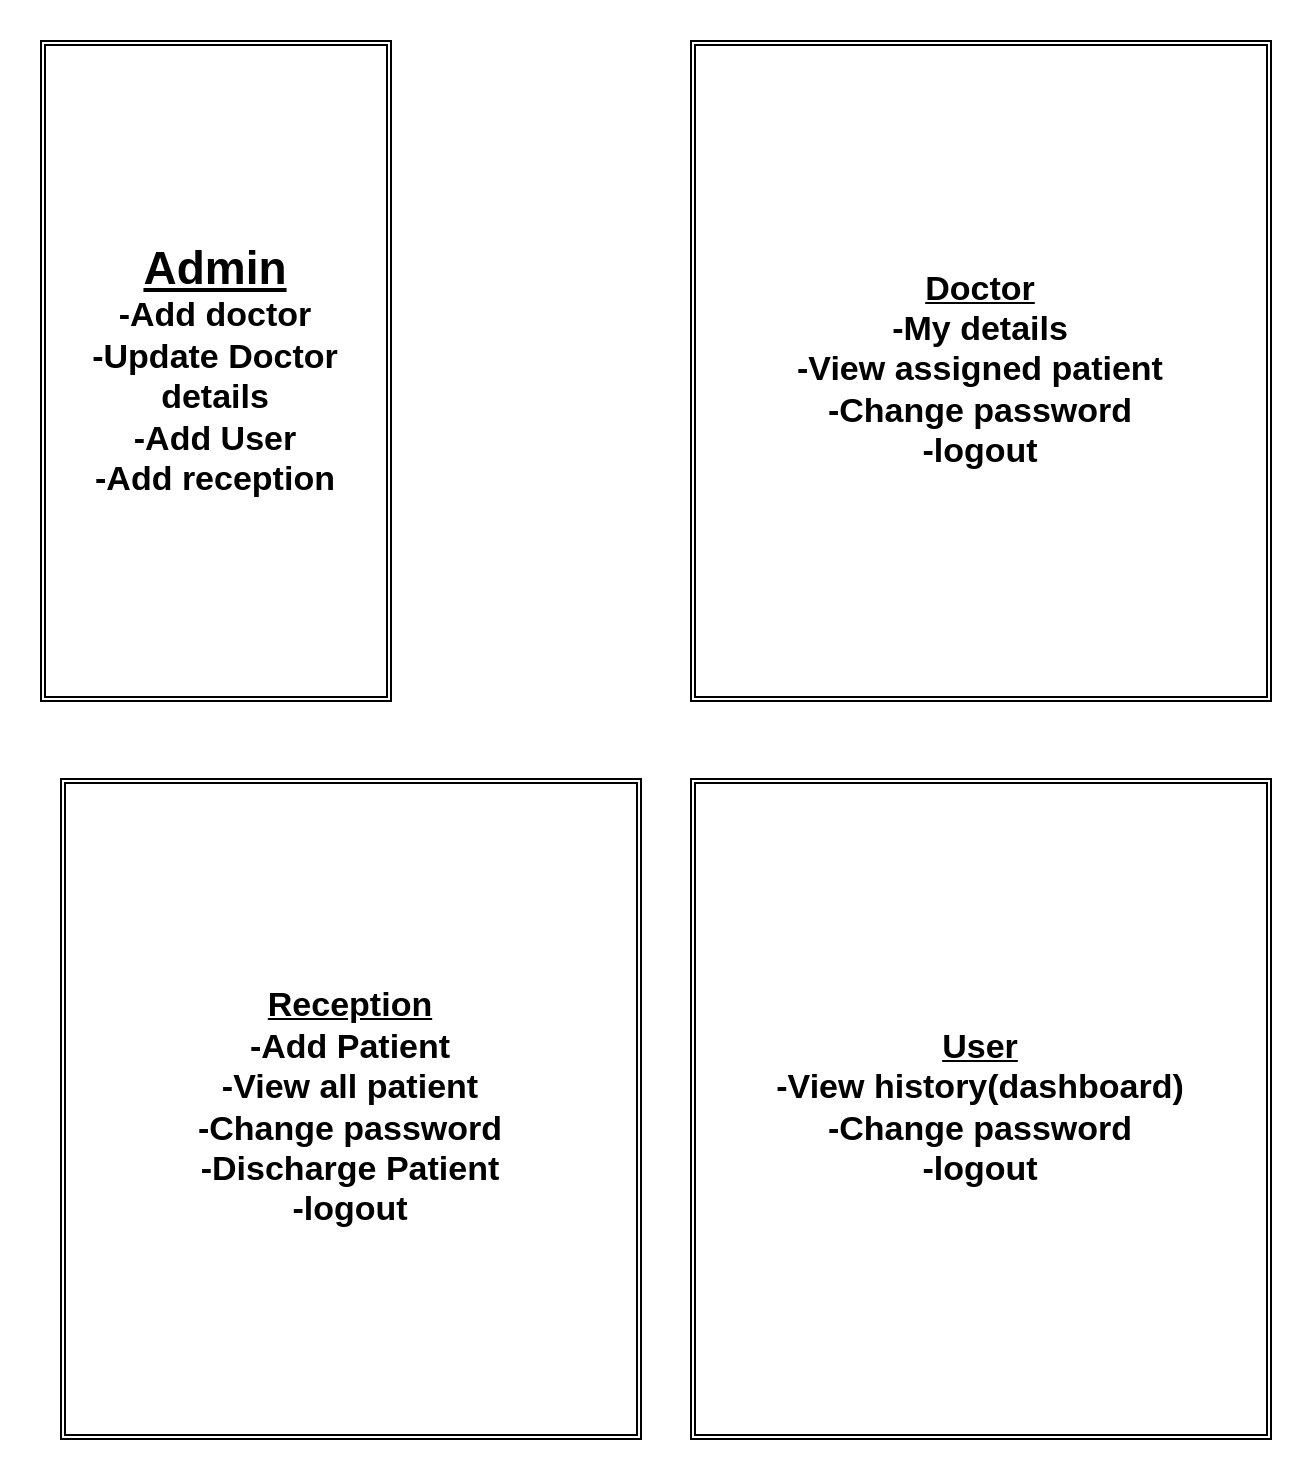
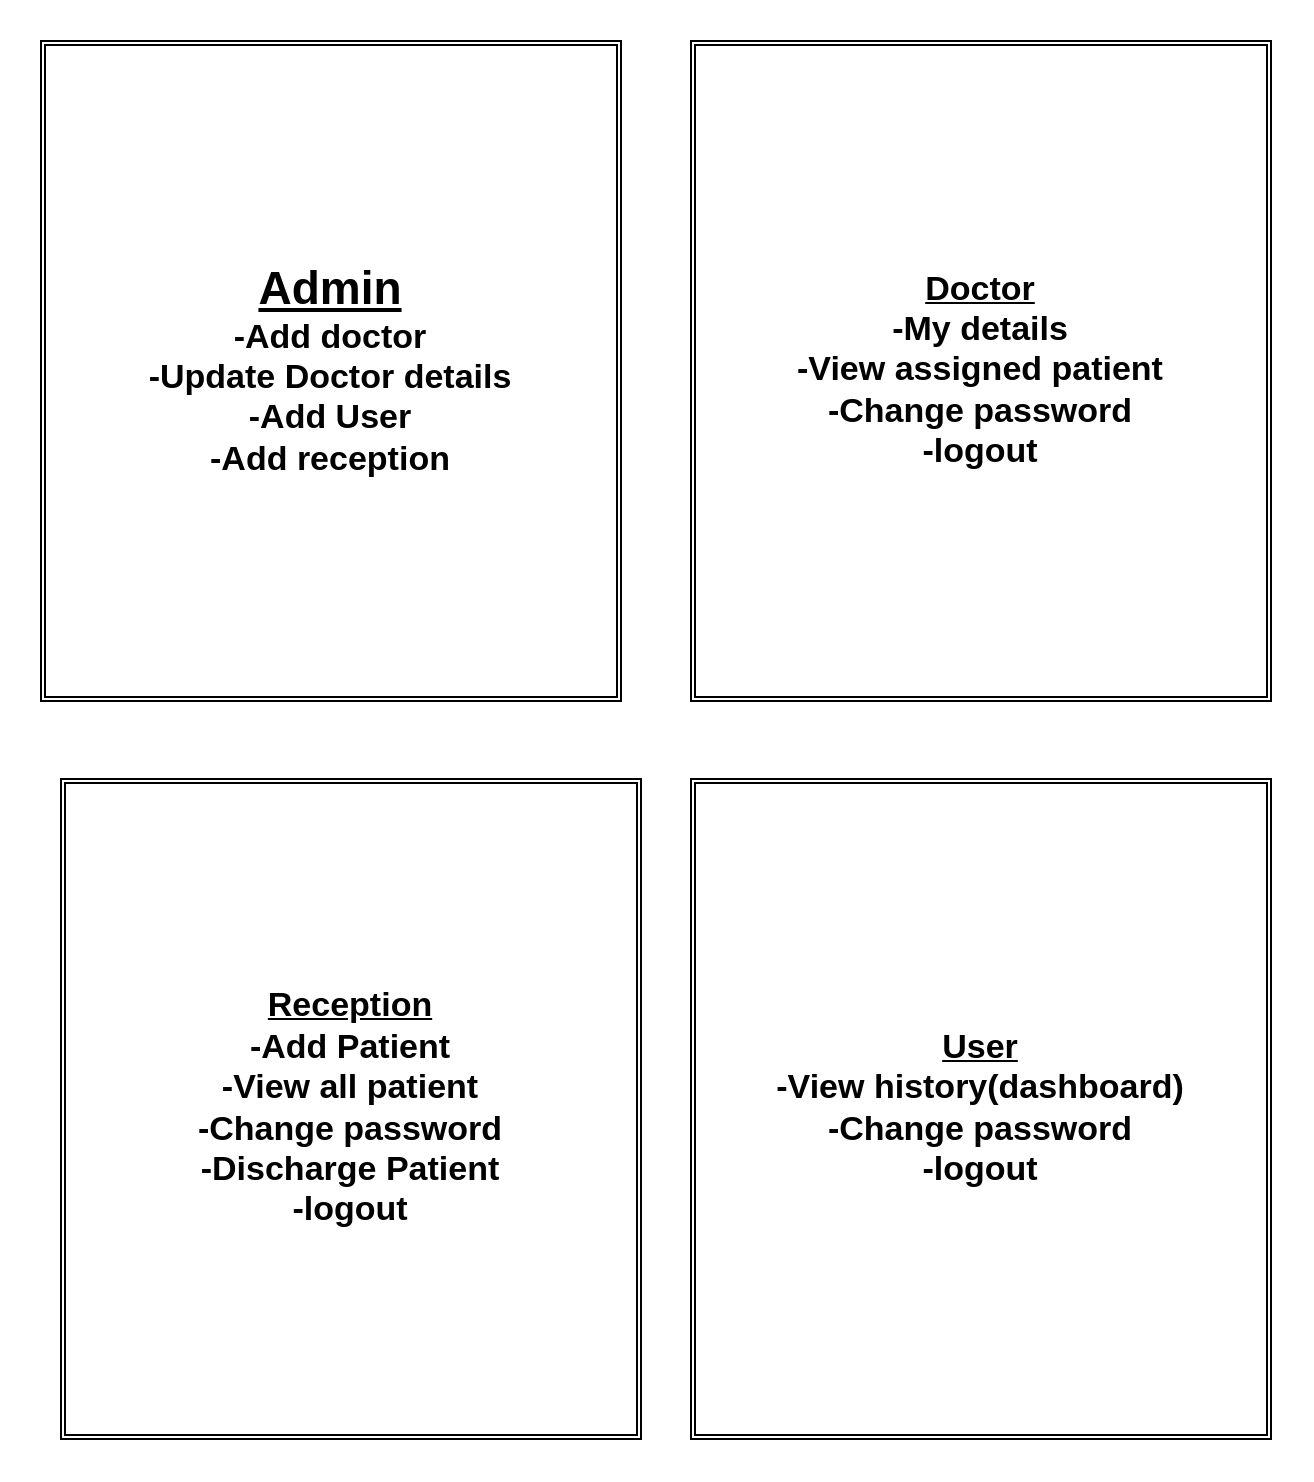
node "Admin -Add doctor -Update Doctor details -Add User -Add reception": size 350x660 -> 580x660
